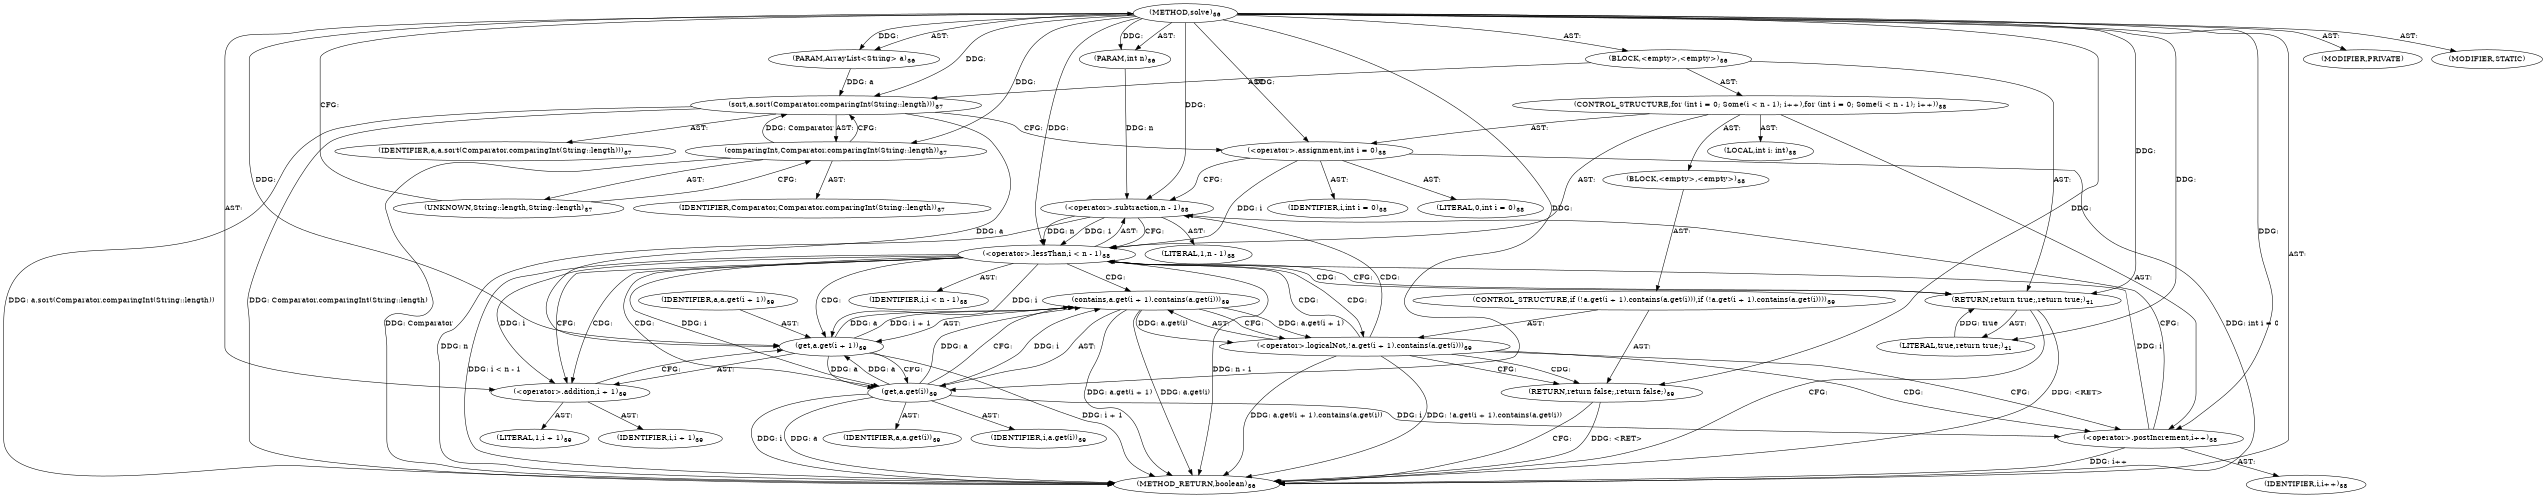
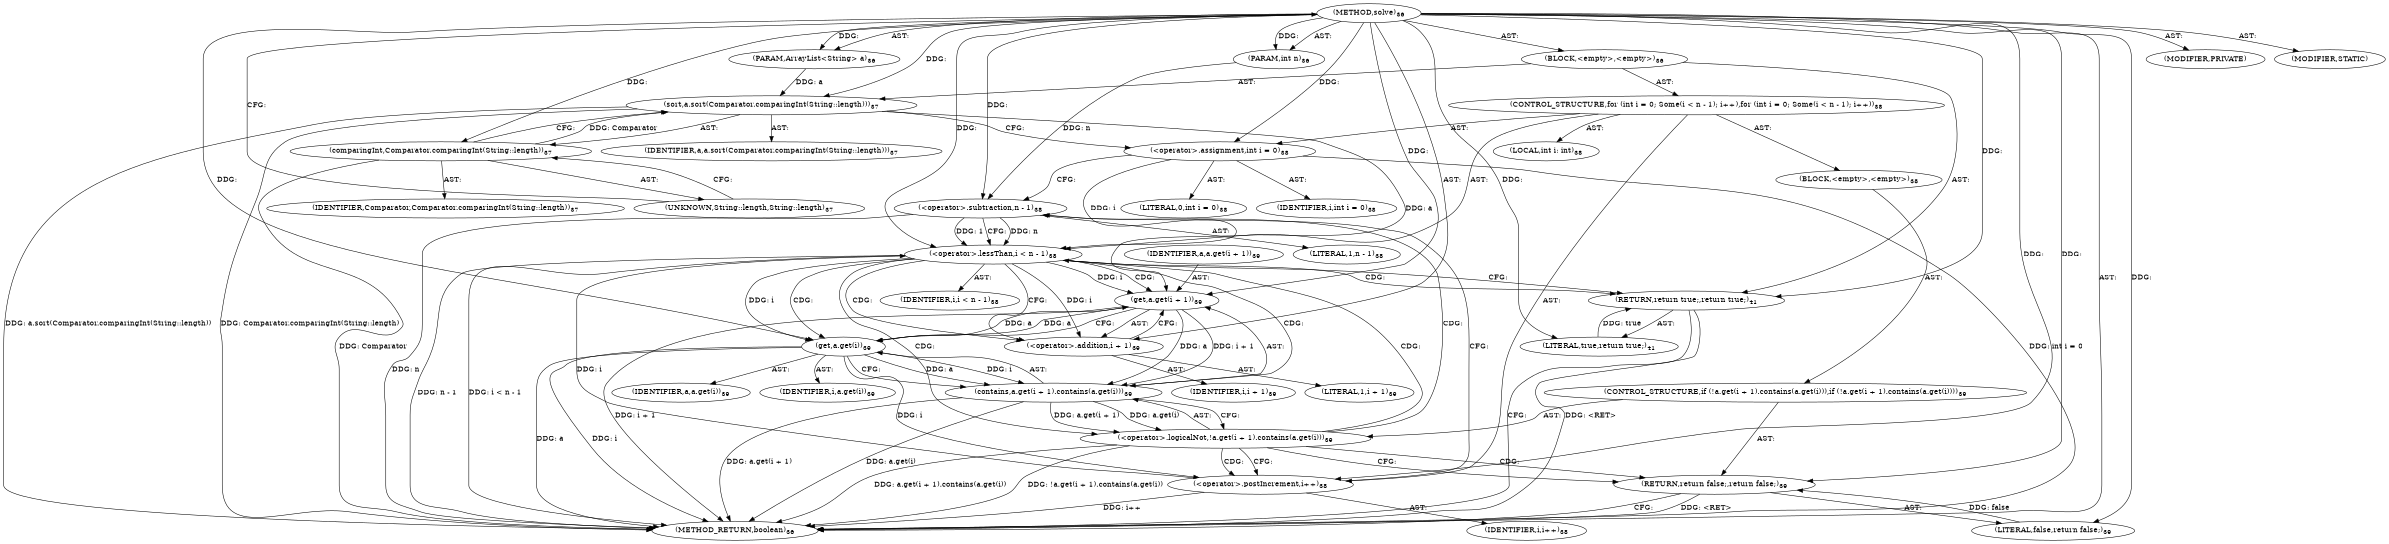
edge "(<operator>.lessThan,i < n - 1)" -> "(<operator>.subtraction,n - 1)": removed, label "AST:"
node "(LITERAL,false,return false;)": added
